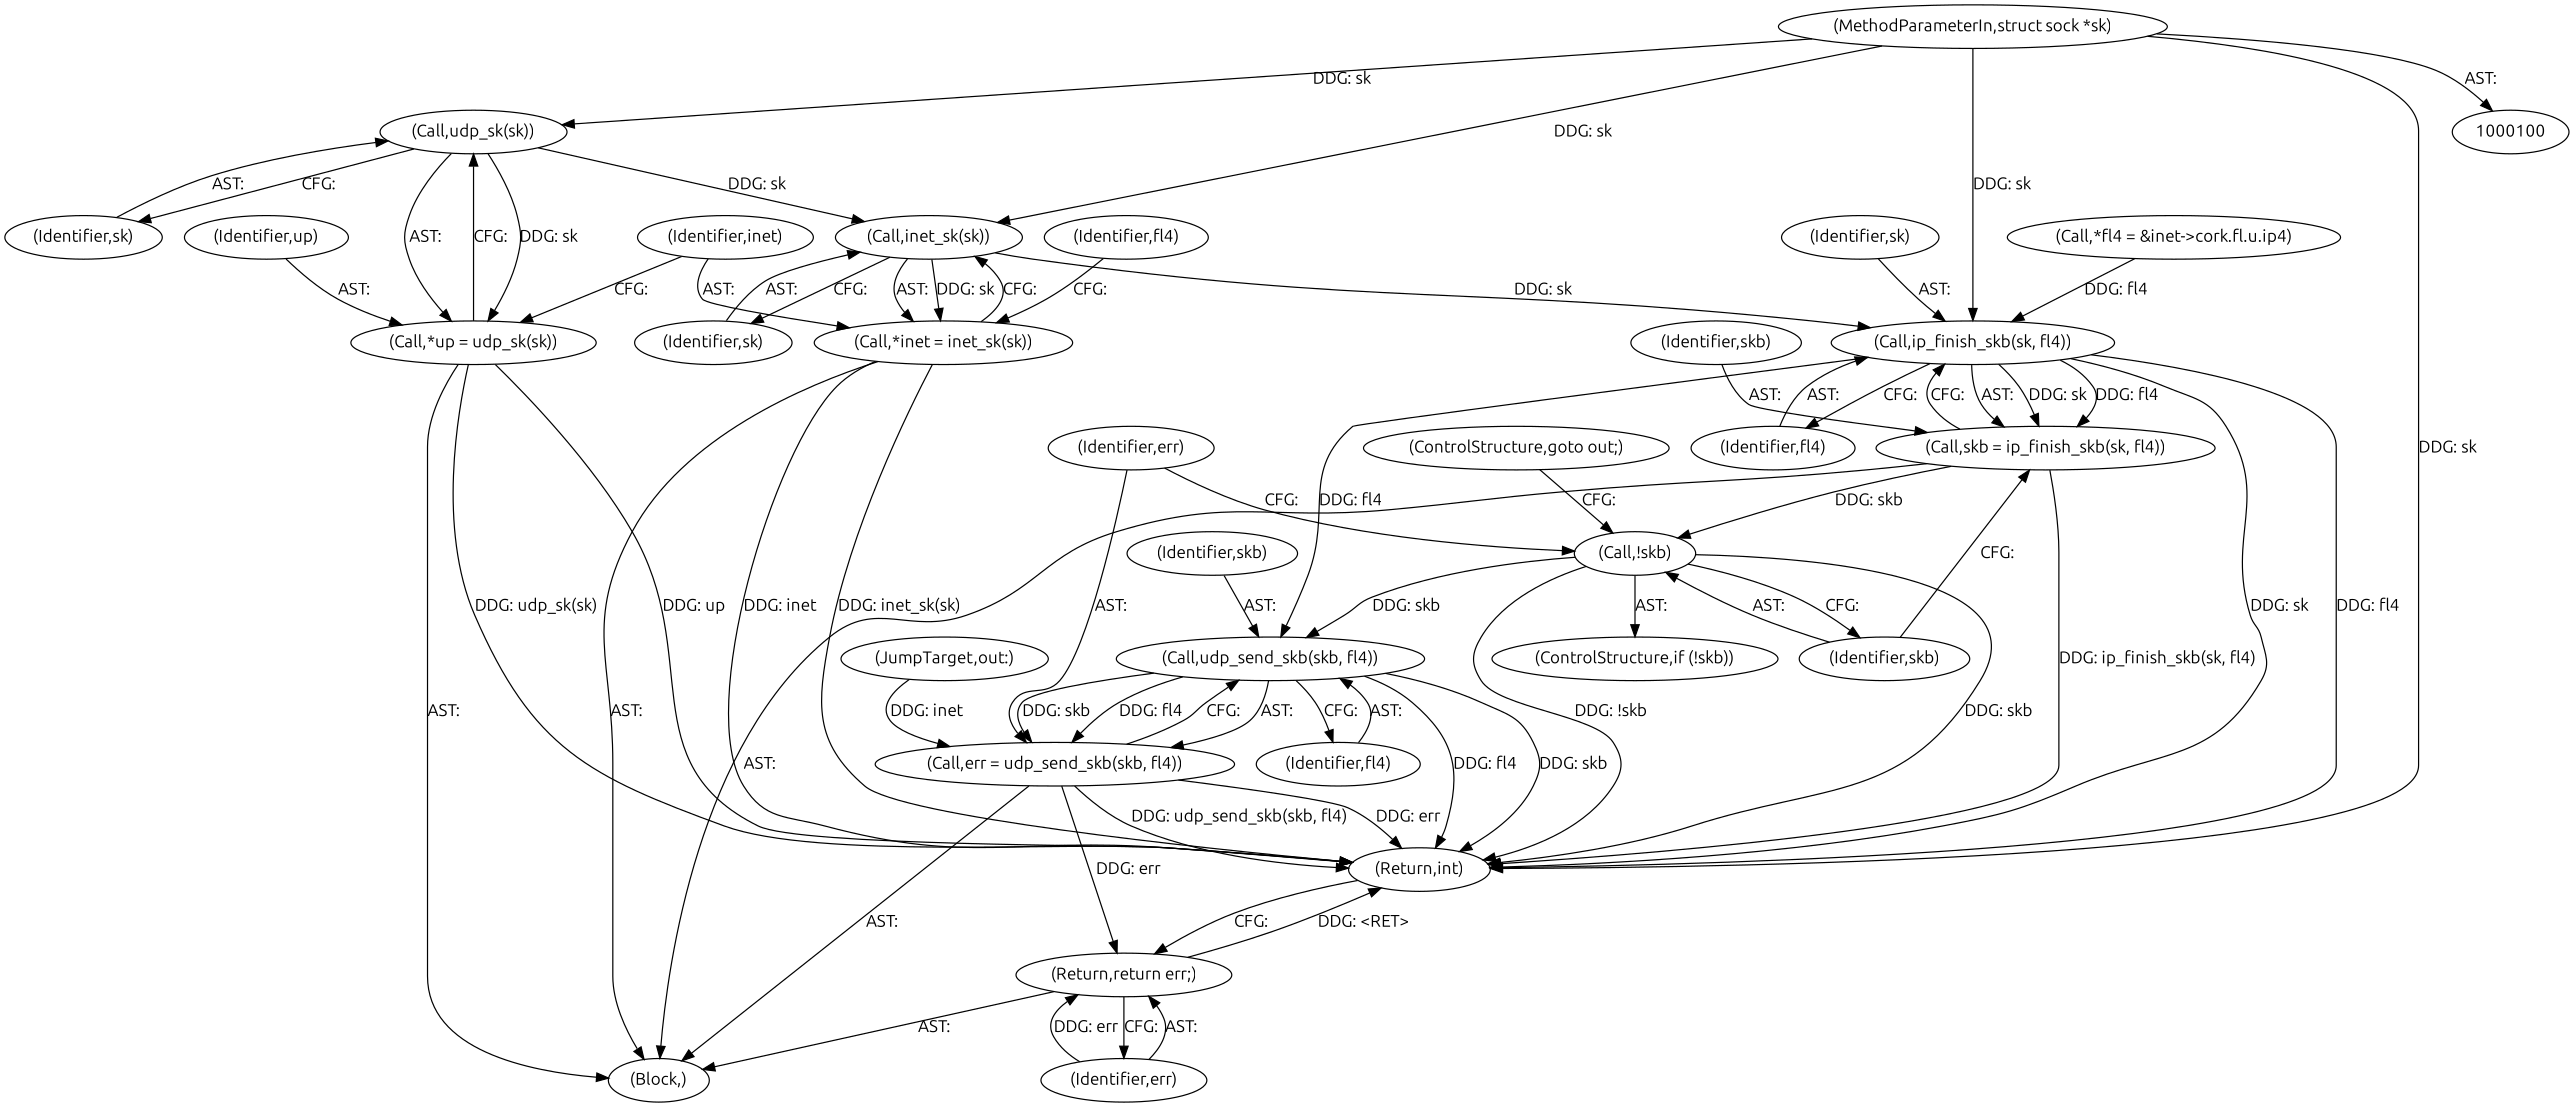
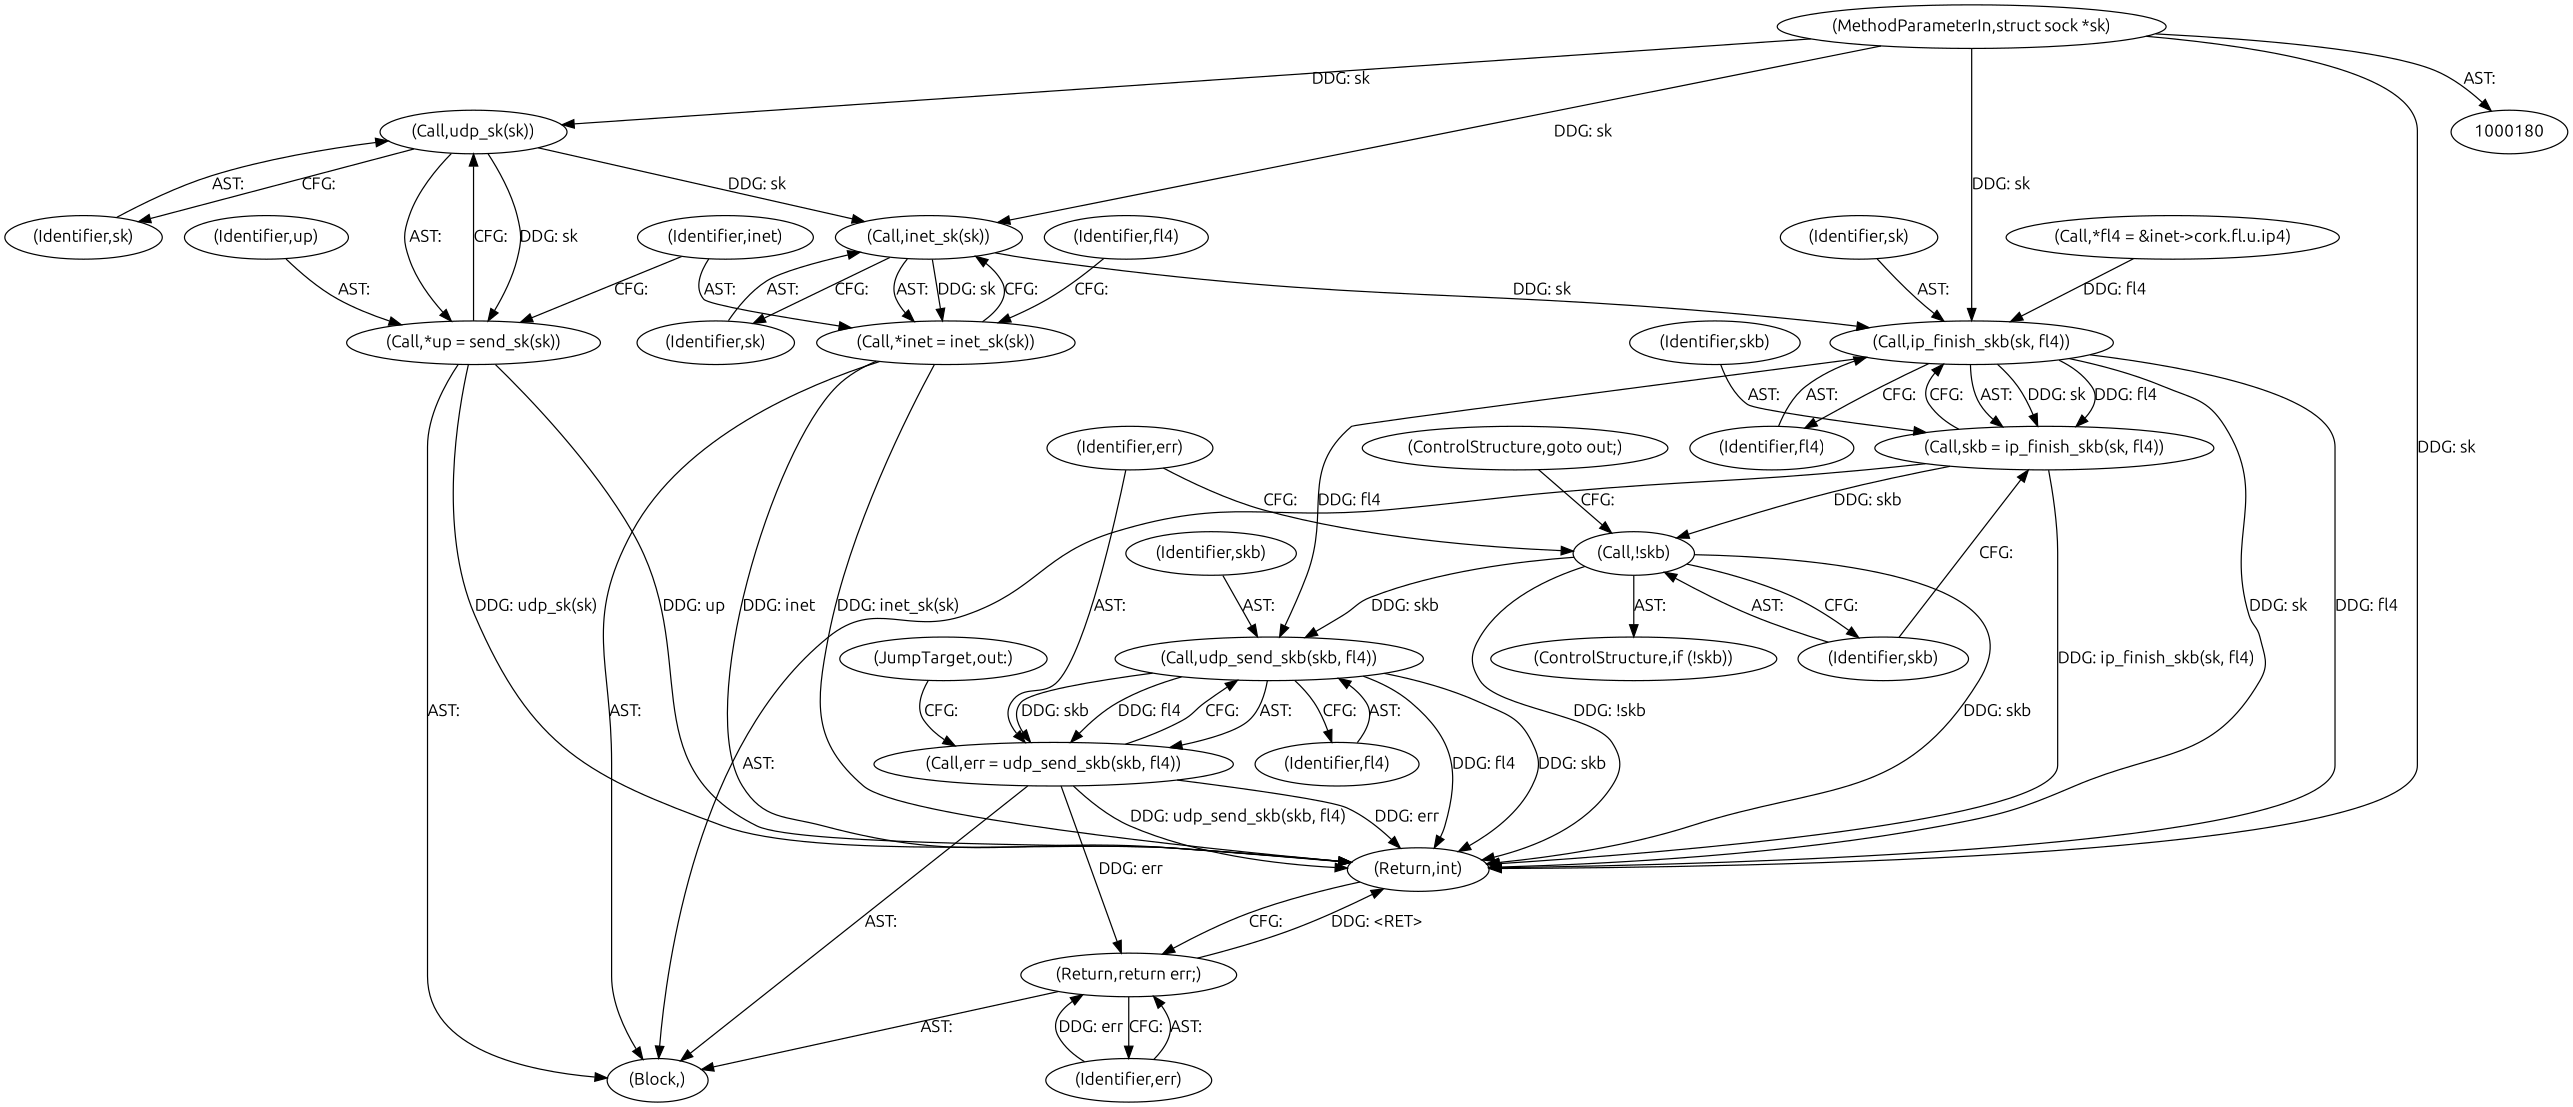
node "1000100": label "1000100" -> "1000180"
node "(Call,*up = udp_sk(sk))": label "(Call,*up = udp_sk(sk))" -> "(Call,*up = send_sk(sk))"
edge "(JumpTarget,out:)" -> "(Call,err = udp_send_skb(skb, fl4))": label "DDG: inet" -> "CFG: "
